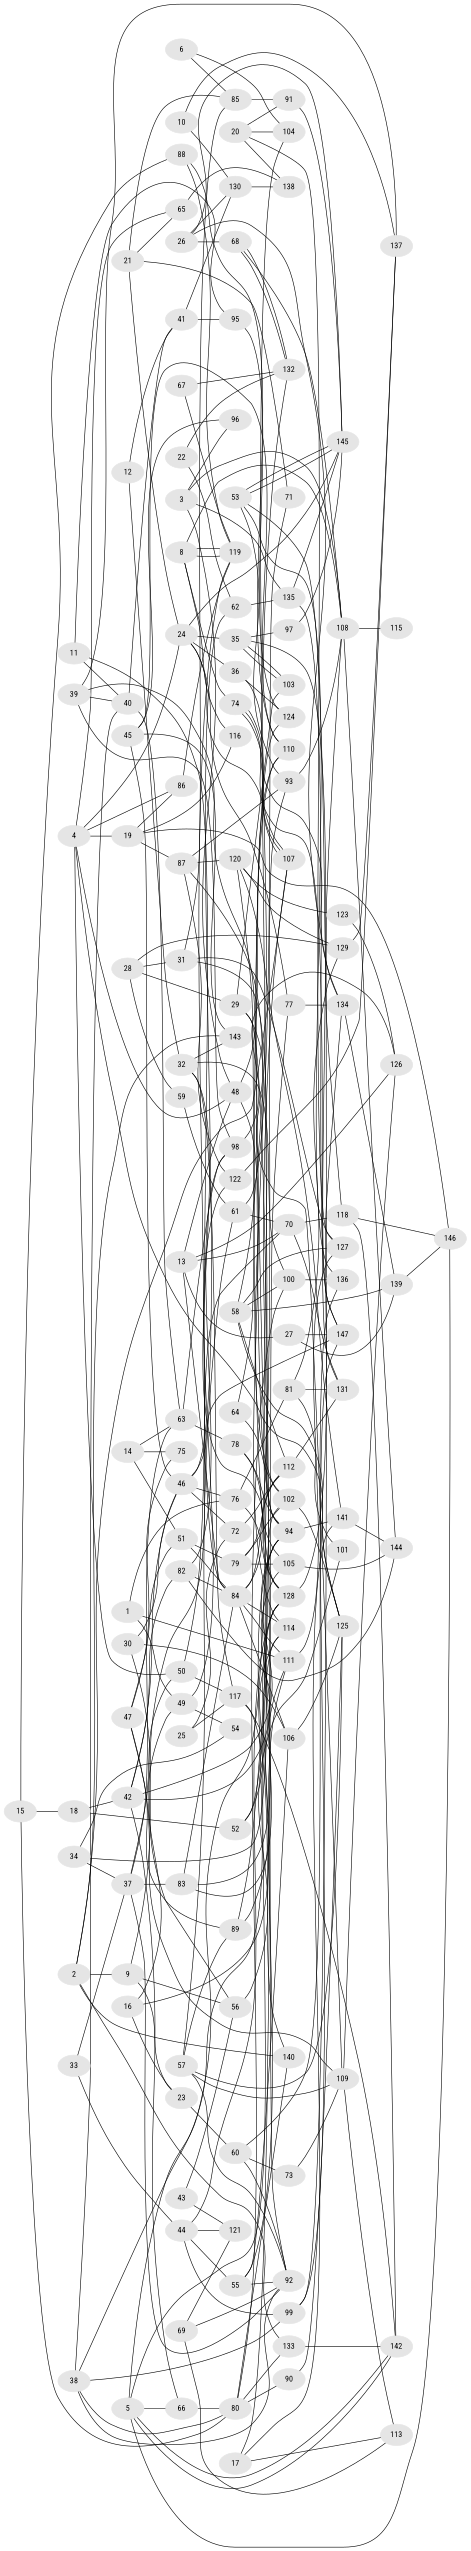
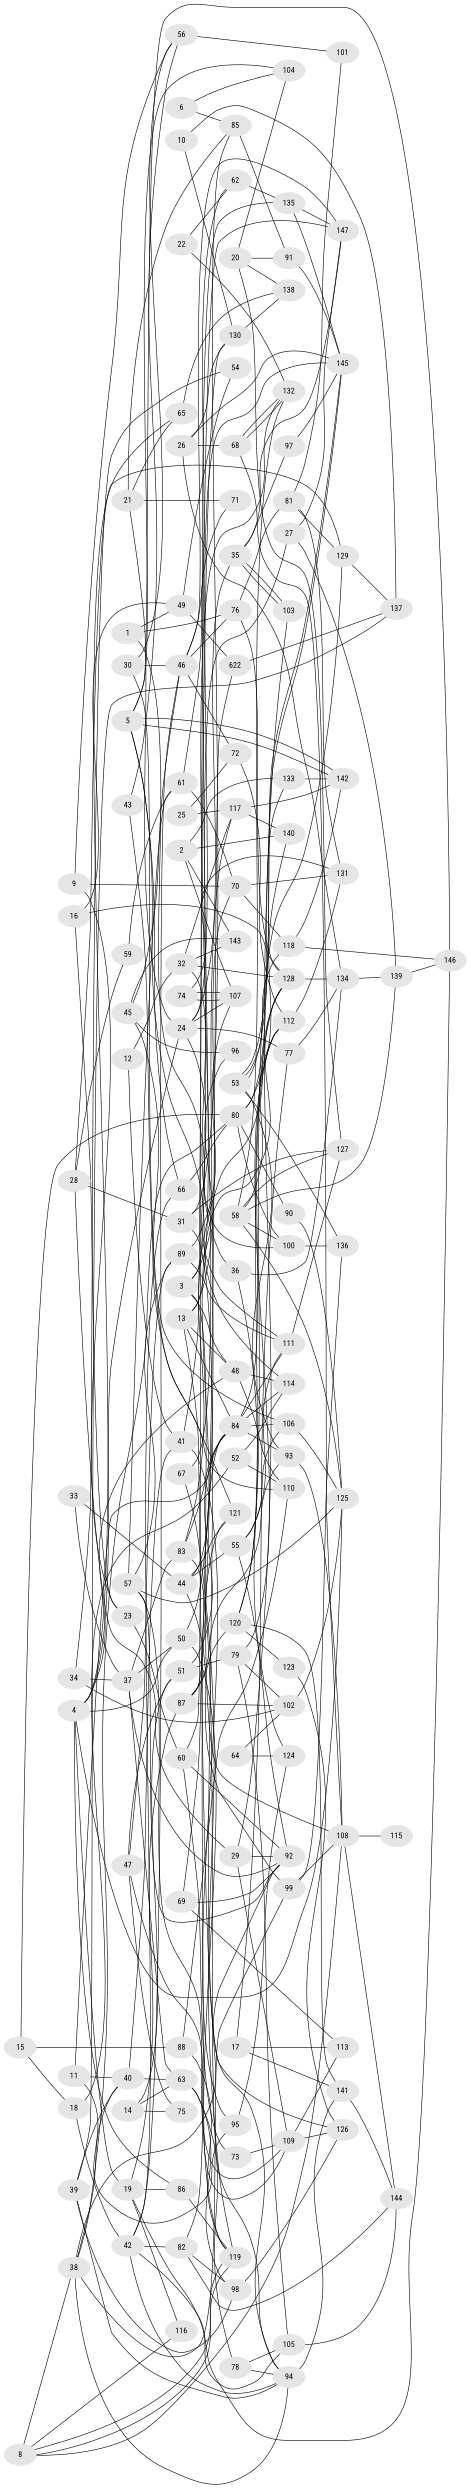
edge "8" -- "74": now "8" -- "38"
node "122": label "122" -> "622"
edge "2" -- "9": removed
